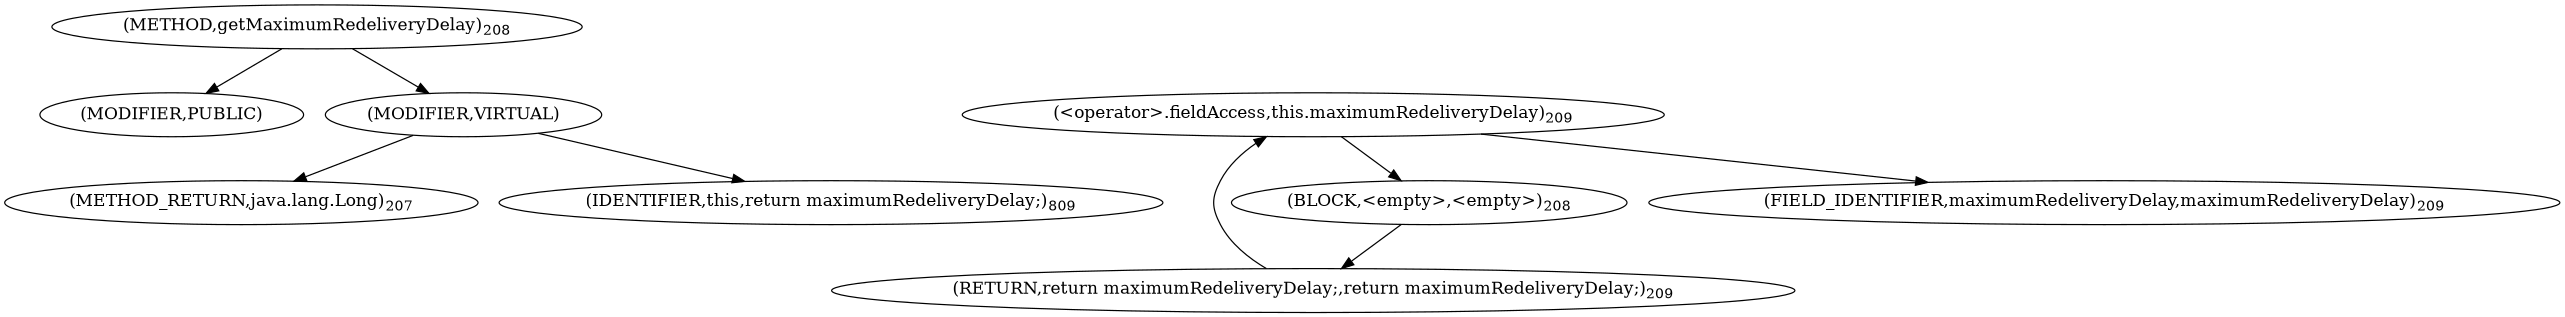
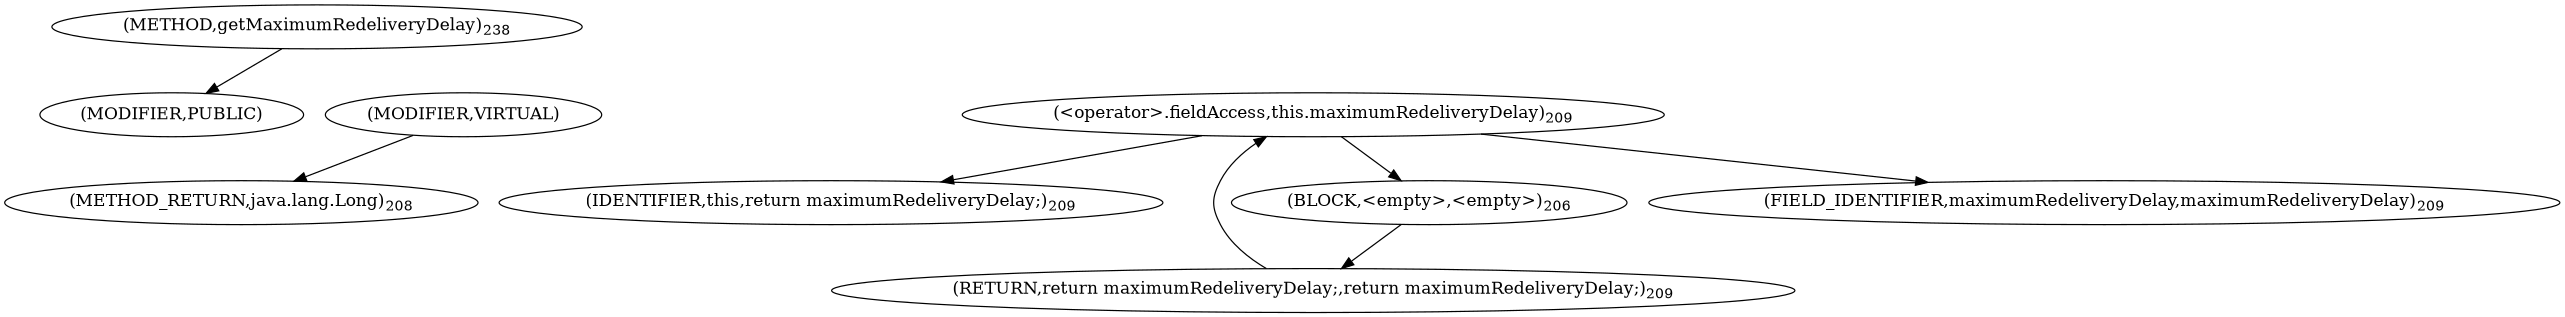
node "(METHOD,getMaximumRedeliveryDelay)": text "208" -> "238"
edge "(METHOD,getMaximumRedeliveryDelay)" -> "(MODIFIER,VIRTUAL)": removed
edge "(MODIFIER,VIRTUAL)" -> "(IDENTIFIER,this,return maximumRedeliveryDelay;)": now "(<operator>.fieldAccess,this.maximumRedeliveryDelay)" -> "(IDENTIFIER,this,return maximumRedeliveryDelay;)"
node "(METHOD_RETURN,java.lang.Long)": text "207" -> "208"
node "(IDENTIFIER,this,return maximumRedeliveryDelay;)": text "809" -> "209"
node "(BLOCK,<empty>,<empty>)": text "208" -> "206"
